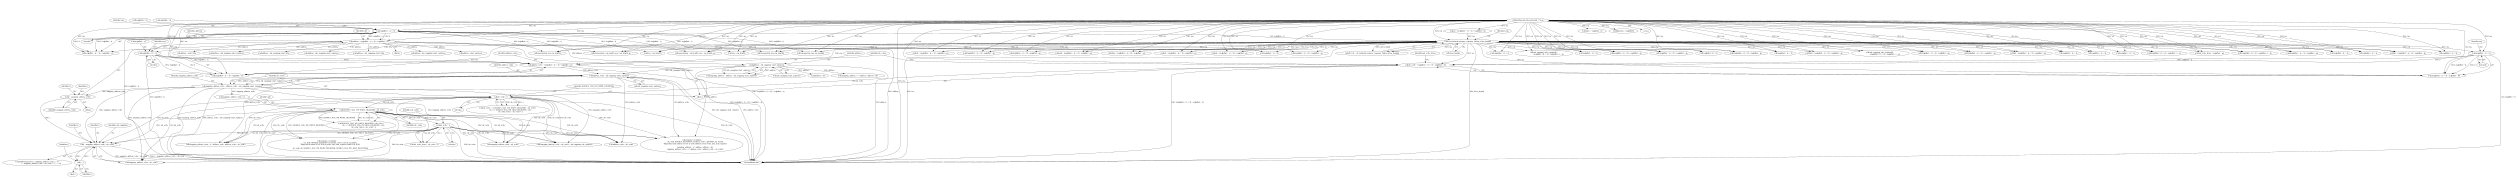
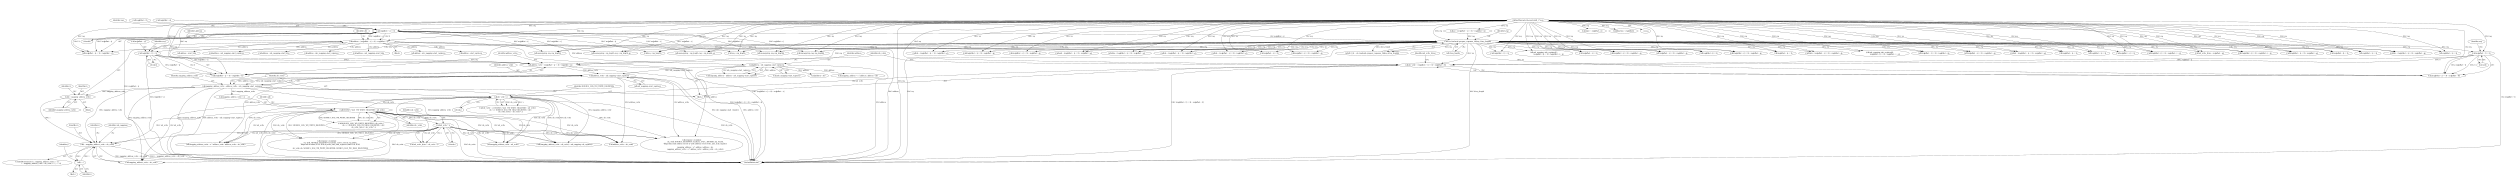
edge "(Call,nb_write < 1)" -> "(Call,i < mapping_address_write + nb_write)": removed, label "DDG: nb_write"
